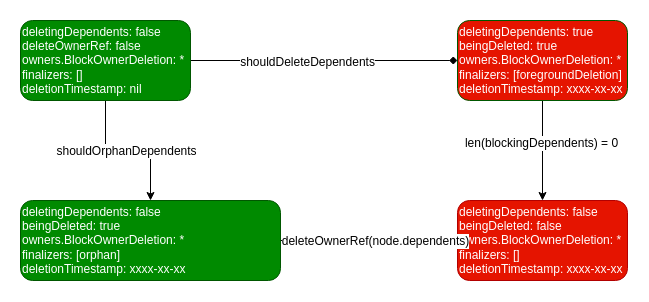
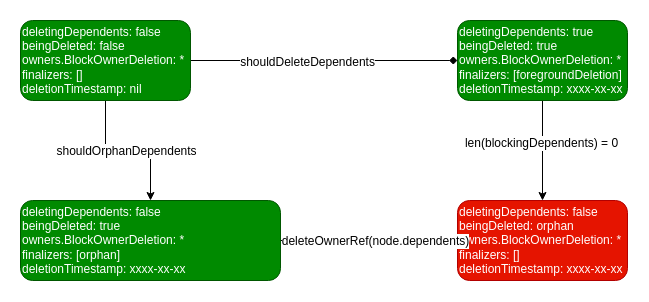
node "deletingDependents: false deleteOwnerRef: false owners.BlockOwnerDeletion: * finalizers: [] deletionTimestamp: nil": label "deletingDependents: false deleteOwnerRef: false owners.BlockOwnerDeletion: * finalizers: [] deletionTimestamp: nil" -> "deletingDependents: false beingDeleted: false owners.BlockOwnerDeletion: * finalizers: [] deletionTimestamp: nil"
node "deletingDependents: true beingDeleted: true owners.BlockOwnerDeletion: * finalizers: [foregroundDeletion] deletionTimestamp: xxxx-xx-xx": fillcolor #e51400 -> #008a00
node "deletingDependents: false beingDeleted: false owners.BlockOwnerDeletion: * finalizers: [] deletionTimestamp: xxxx-xx-xx": label "deletingDependents: false beingDeleted: false owners.BlockOwnerDeletion: * finalizers: [] deletionTimestamp: xxxx-xx-xx" -> "deletingDependents: false beingDeleted: orphan owners.BlockOwnerDeletion: * finalizers: [] deletionTimestamp: xxxx-xx-xx"
